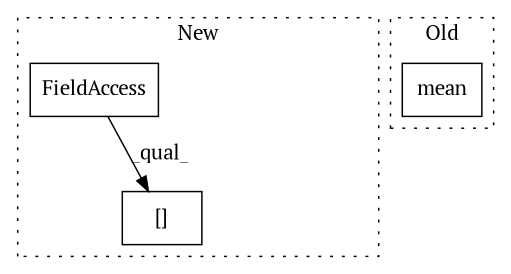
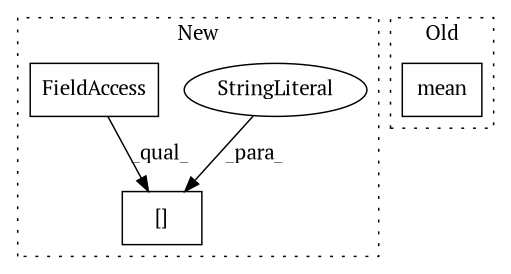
node "StringLiteral": added
